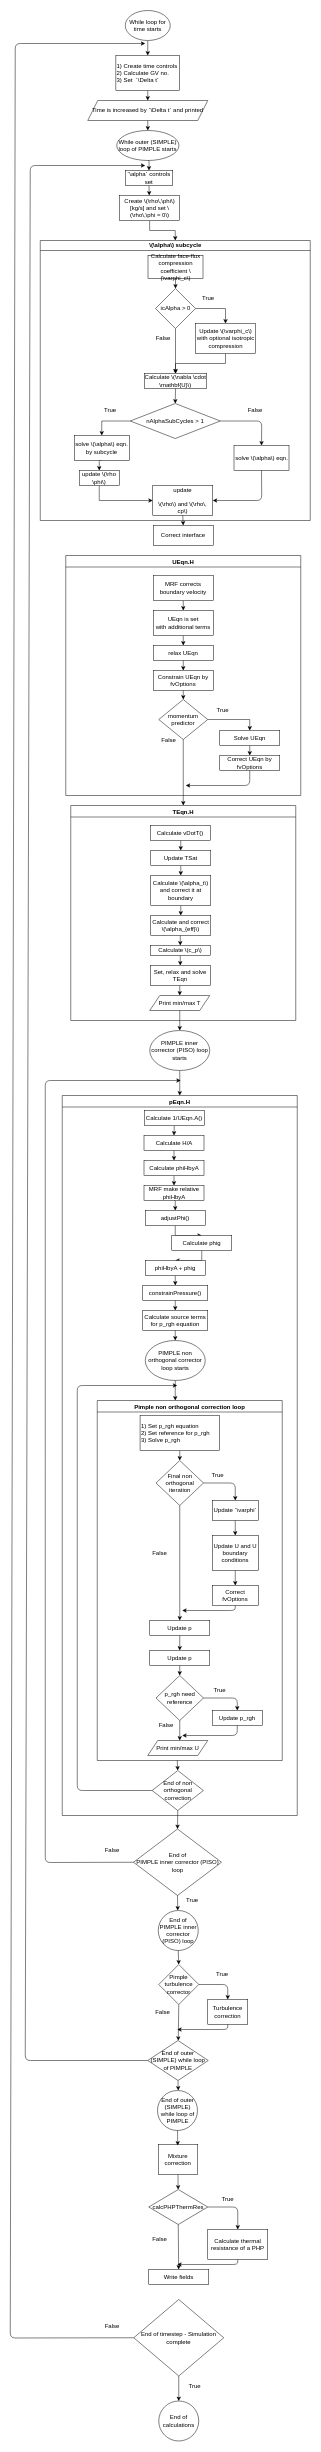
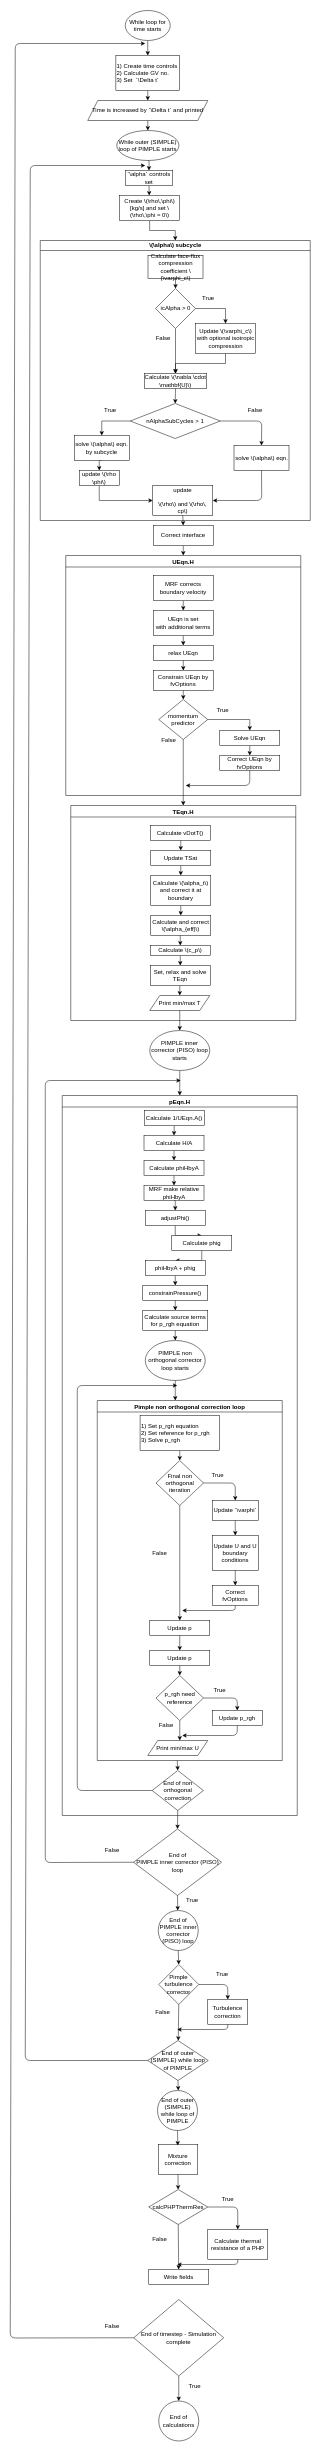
edge "Correct interface" -> "UEqn.H": added
